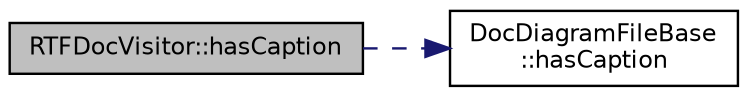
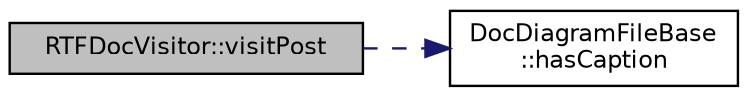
node "RTFDocVisitor::hasCaption": label "RTFDocVisitor::hasCaption" -> "RTFDocVisitor::visitPost"
